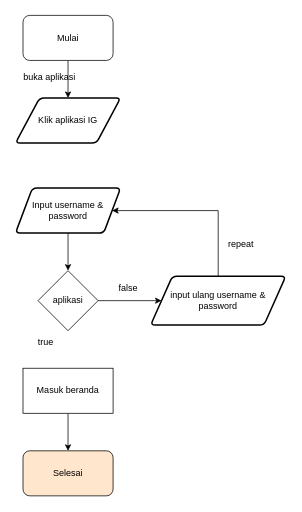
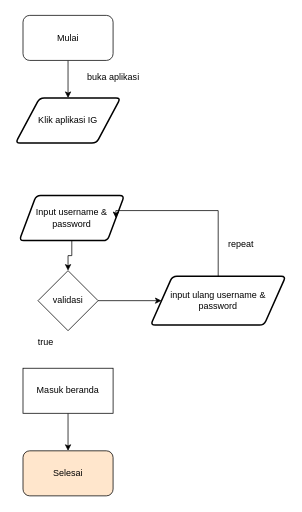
node "buka aplikasi": moved (49, 78) -> (113, 78)
node "Input username & password": moved (68, 210) -> (72, 218)
node "false": removed
node "aplikasi": label "aplikasi" -> "validasi"
